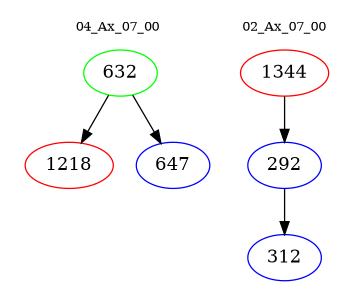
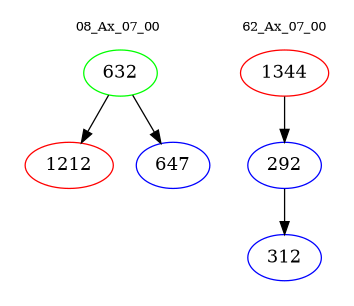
cluster "04_Ax_07_00": label "04_Ax_07_00" -> "08_Ax_07_00"
cluster "02_Ax_07_00": label "02_Ax_07_00" -> "62_Ax_07_00"
node "1218": label "1218" -> "1212"
